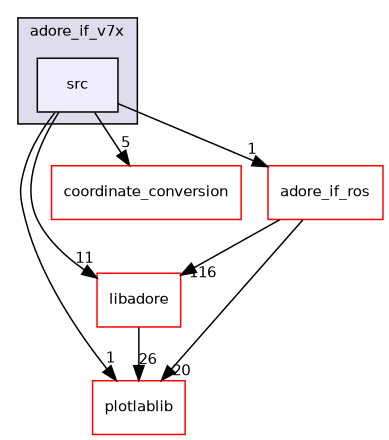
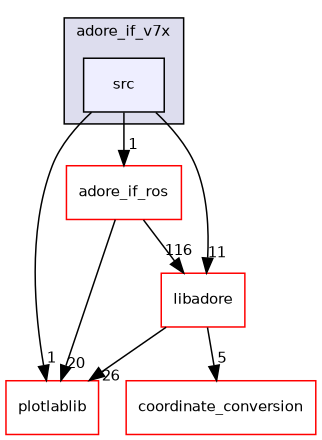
edge "src" -> "coordinate_conversion": now "libadore" -> "coordinate_conversion"
